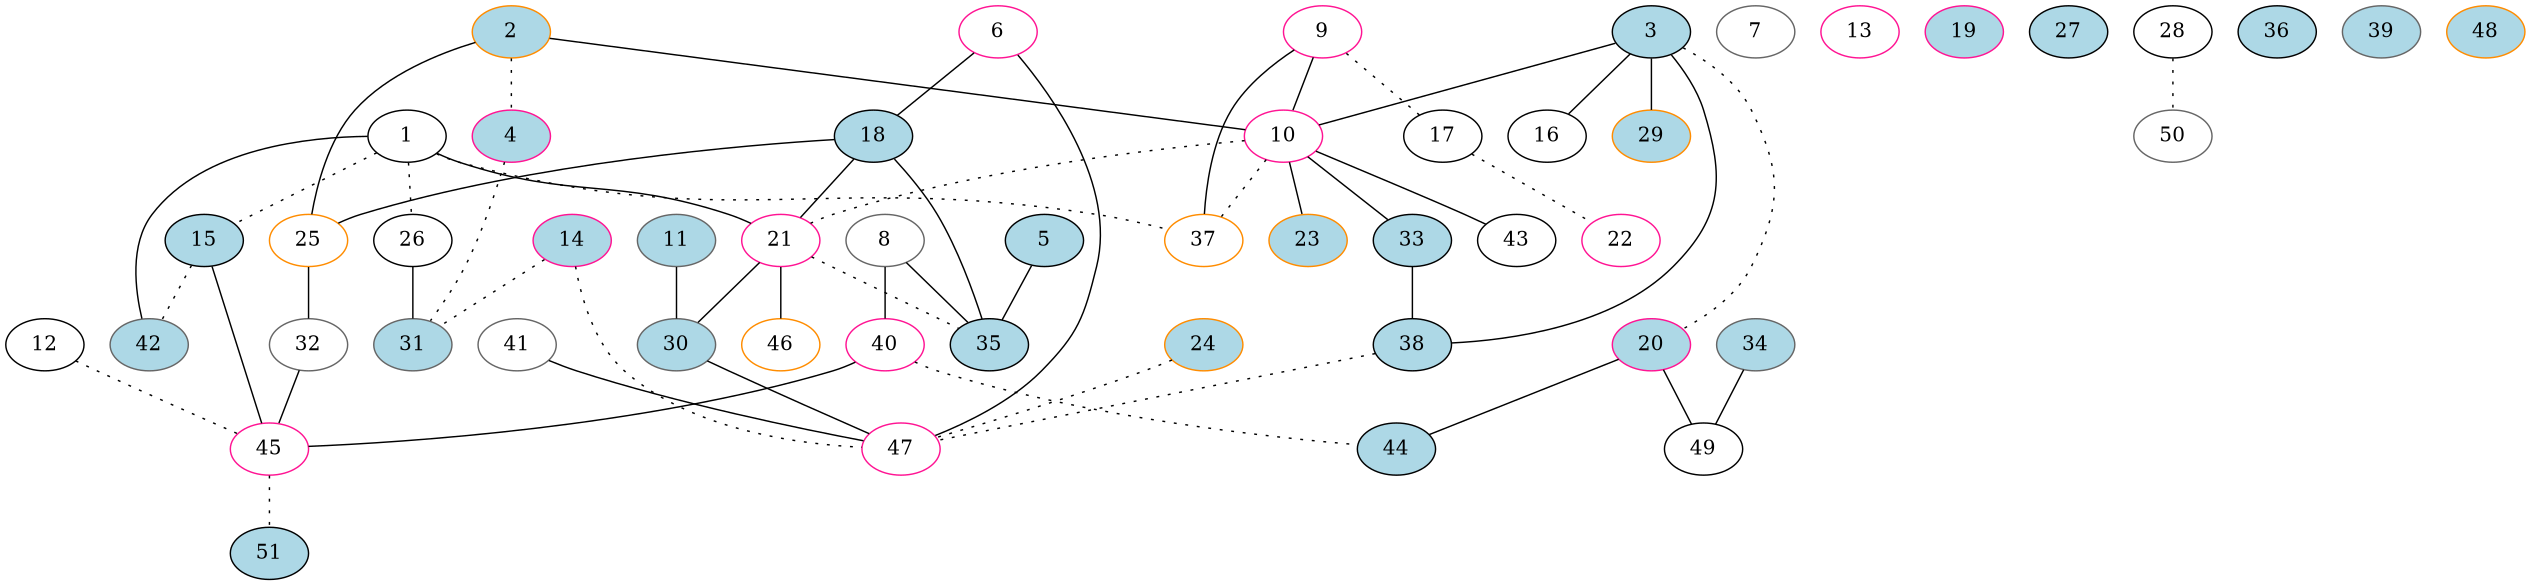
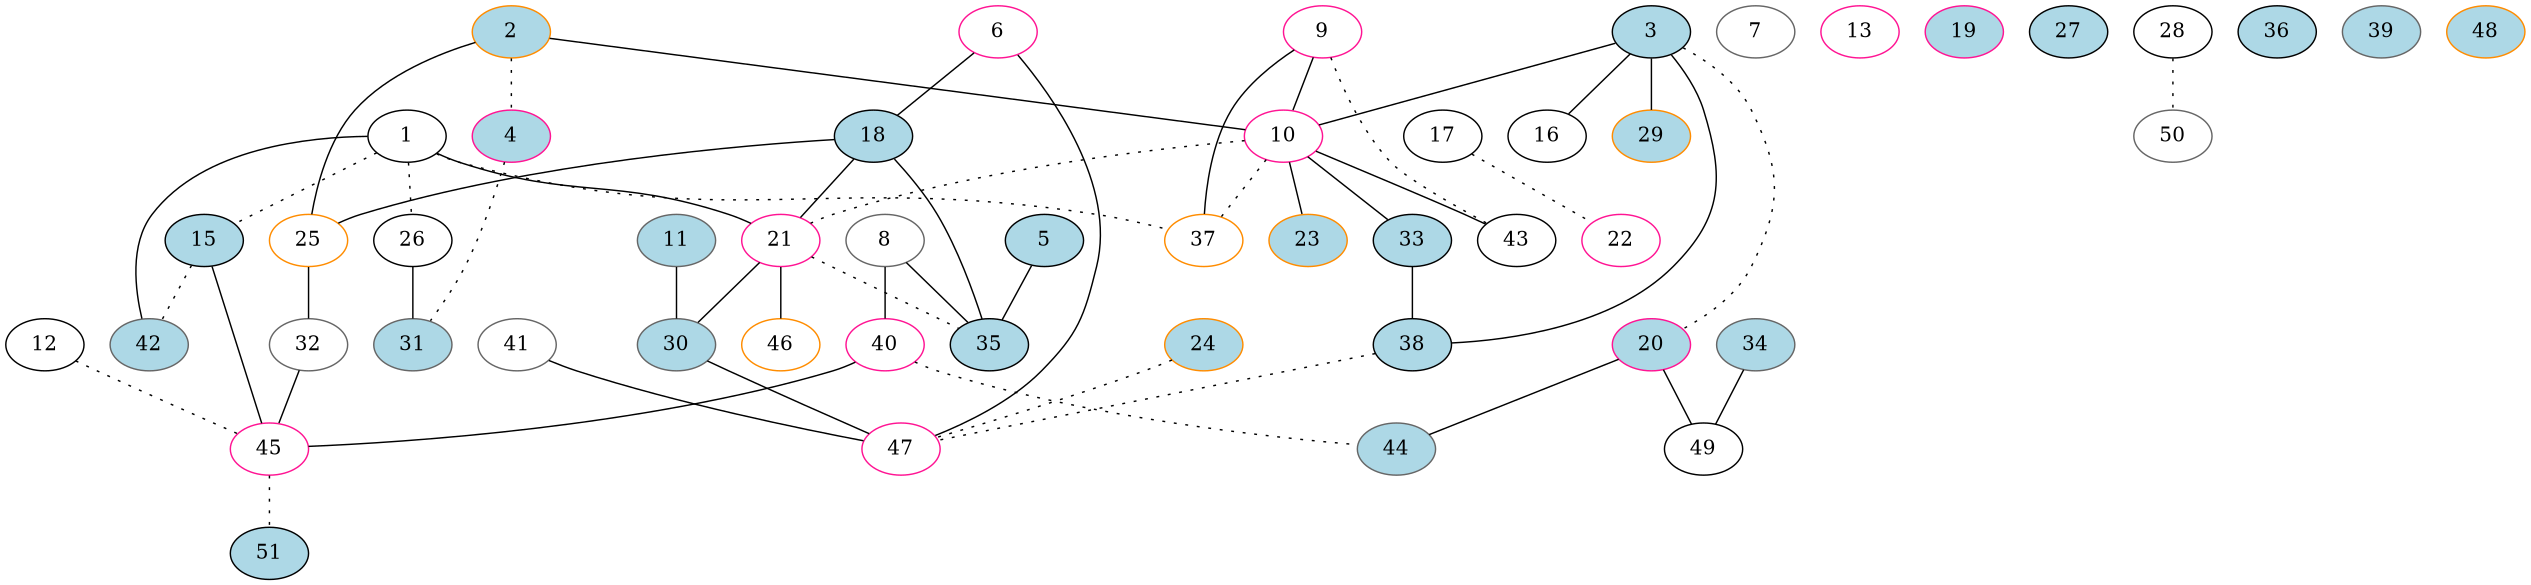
edge "9" -- "17": now "9" -- "43"
node "14": removed
node "44": color black -> gray40
